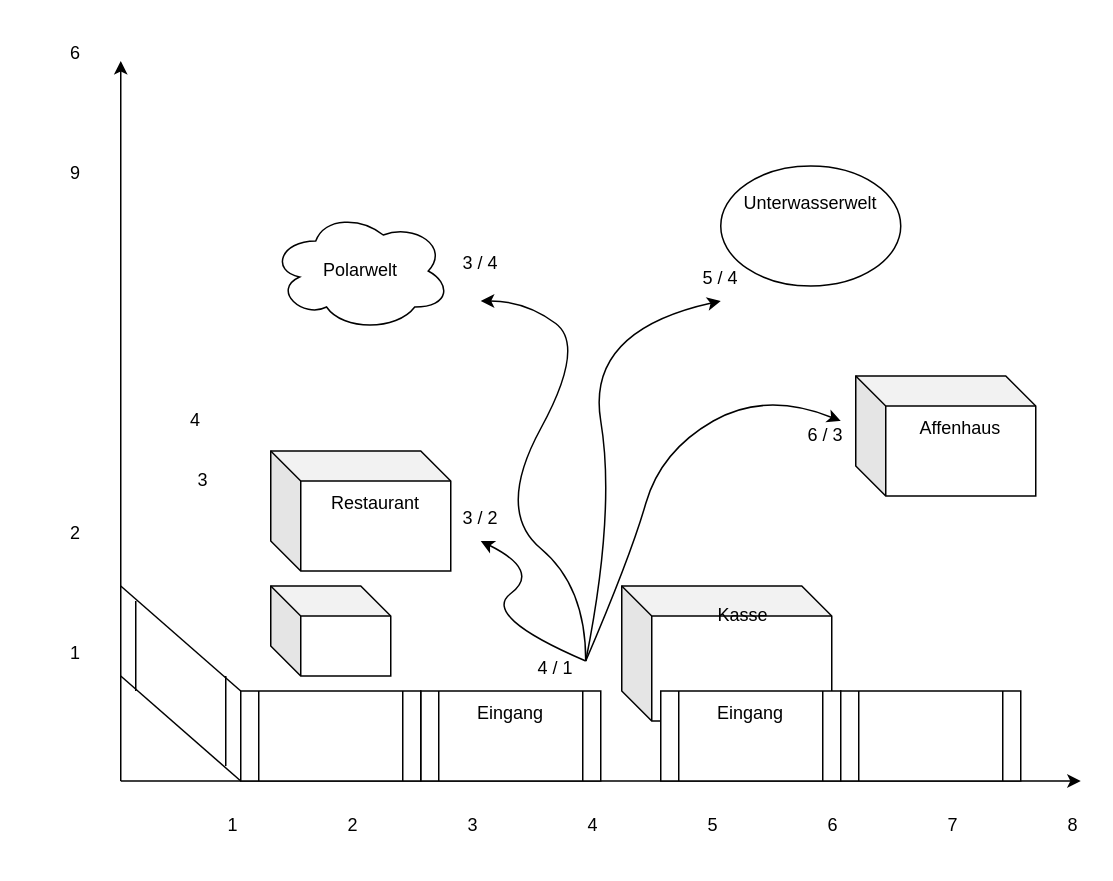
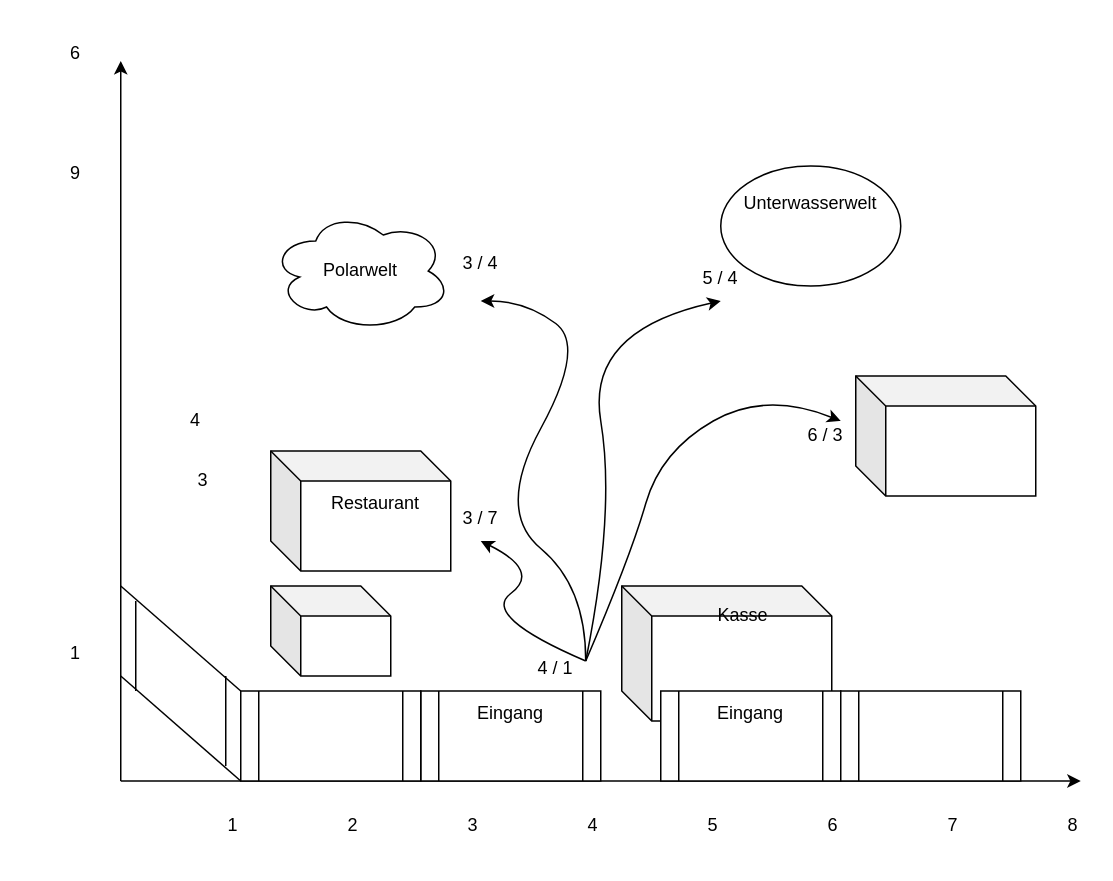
node "Affenhaus": removed
node "3 / 2": label "3 / 2" -> "3 / 7"
node "2": removed
